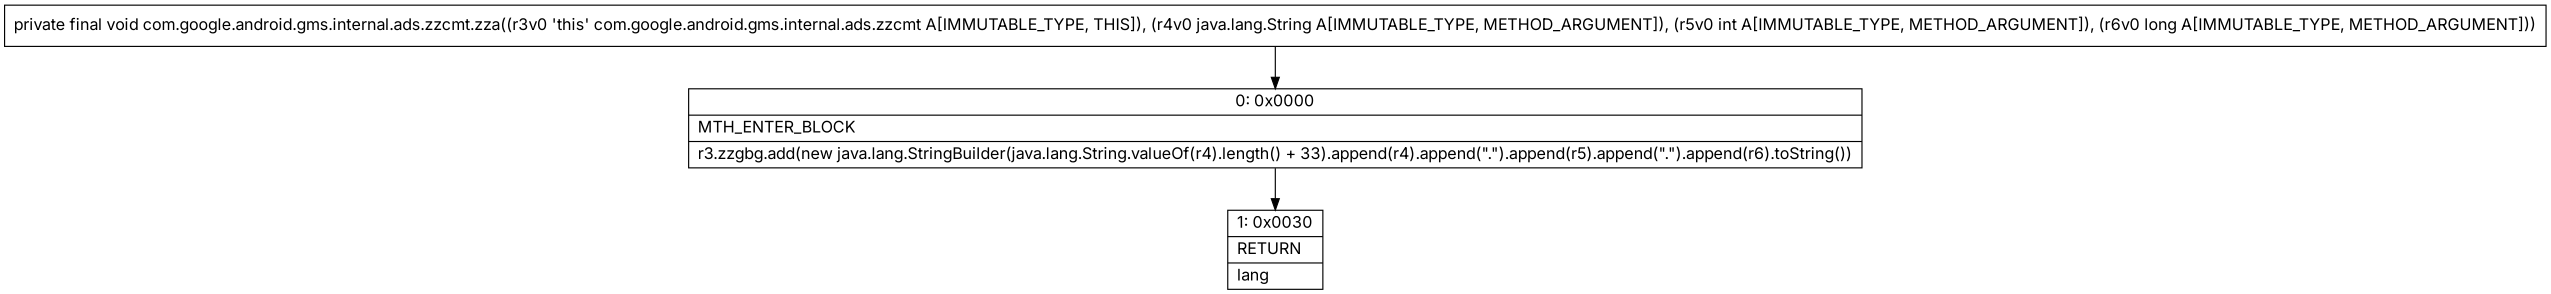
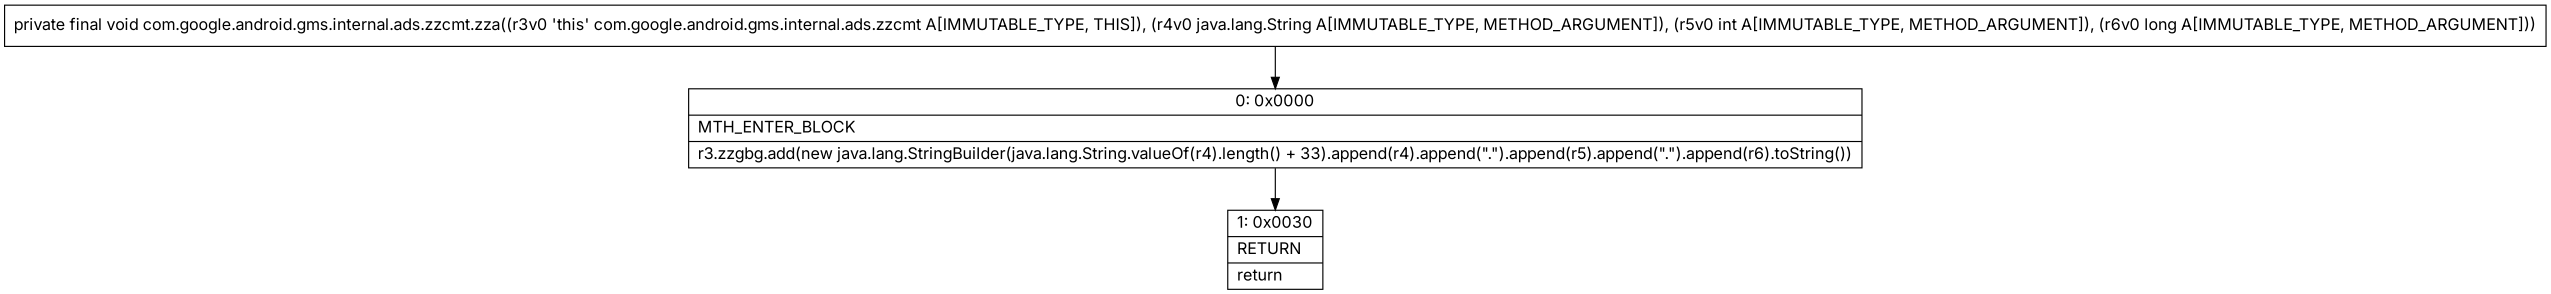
node "1: 0x0030": text "lang" -> "return"
